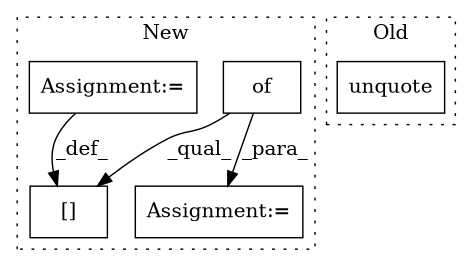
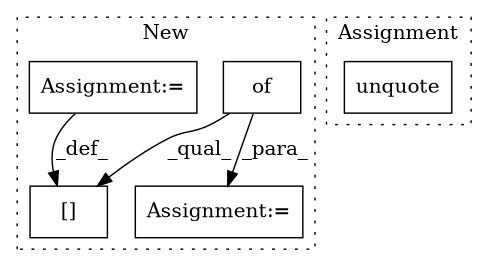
cluster "Old": label "Old" -> "Assignment"
